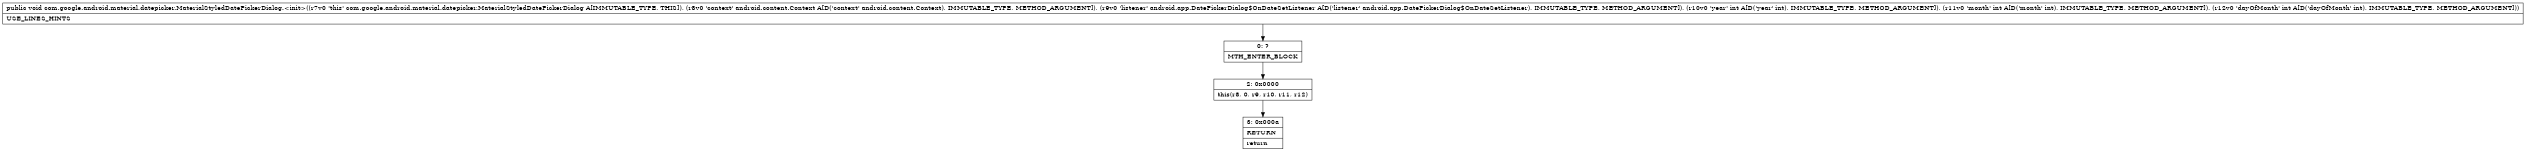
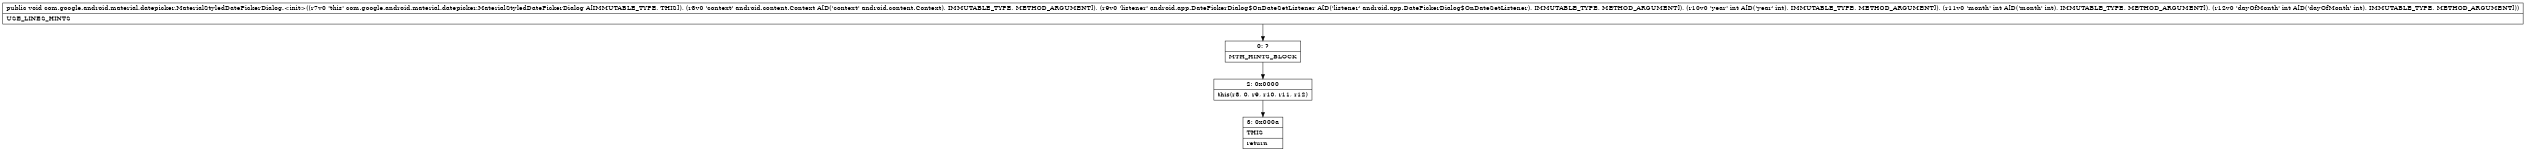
node "0: ?": text "MTH_ENTER_BLOCK" -> "MTH_HINTS_BLOCK"
node "3: 0x000a": text "RETURN" -> "THIS"
